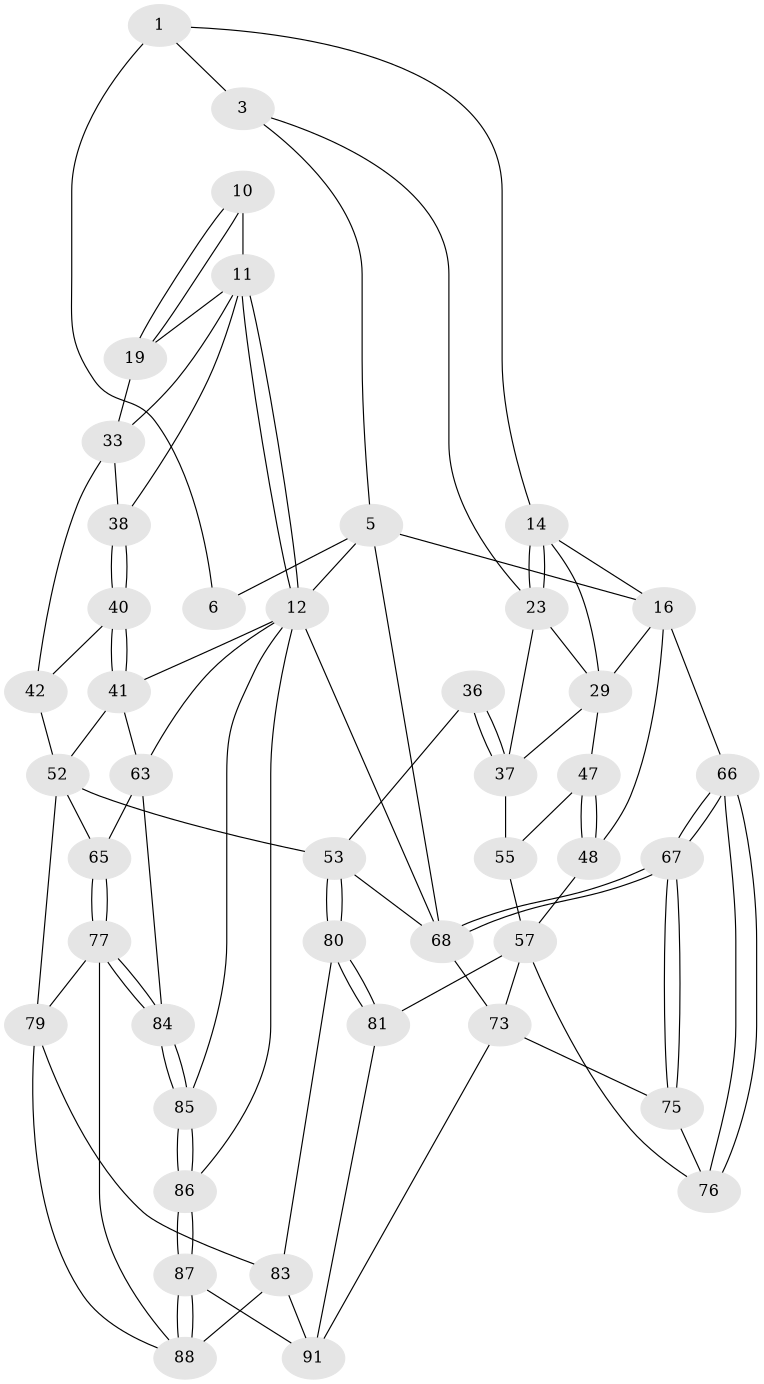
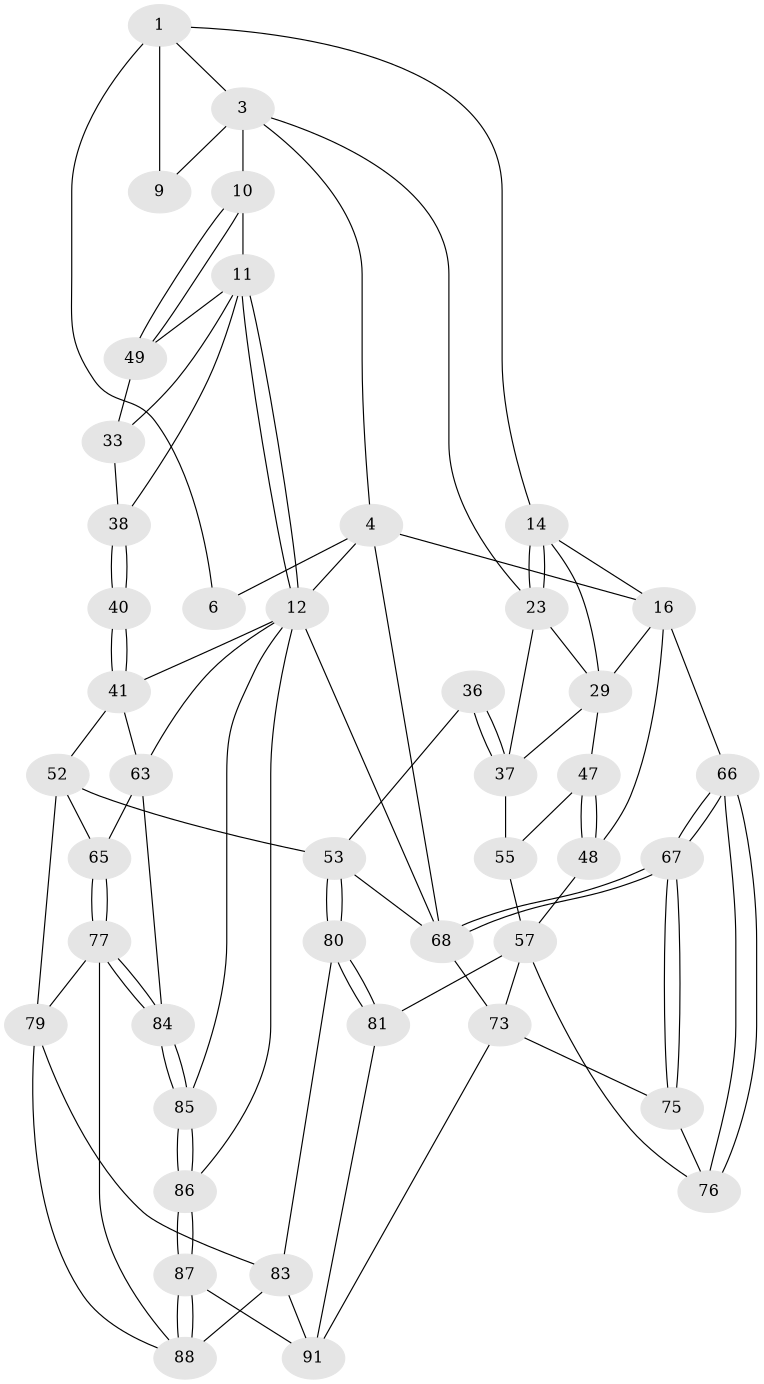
edge "3" -- "10": added
node "9": added
node "19": label "19" -> "49"
node "5": label "5" -> "4"
node "42": removed
